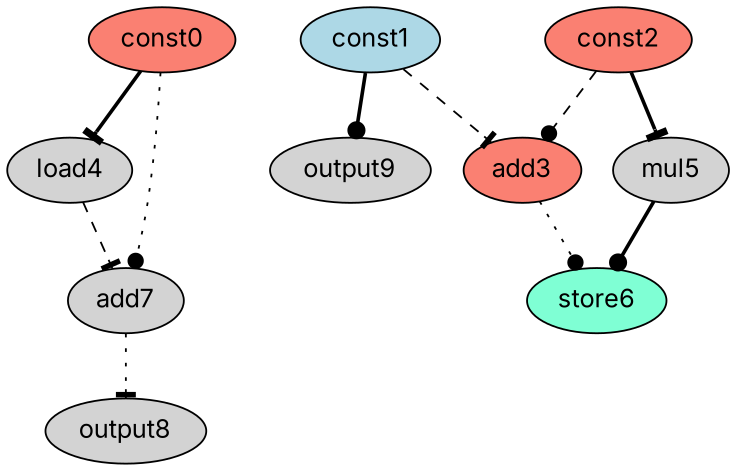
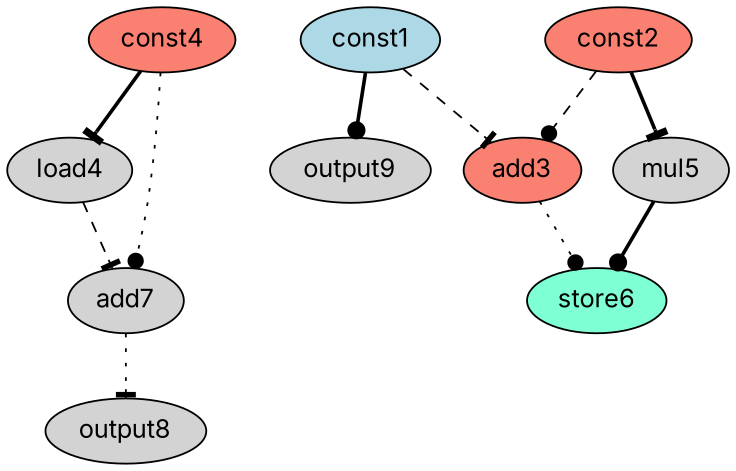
node "const0": label "const0" -> "const4"
